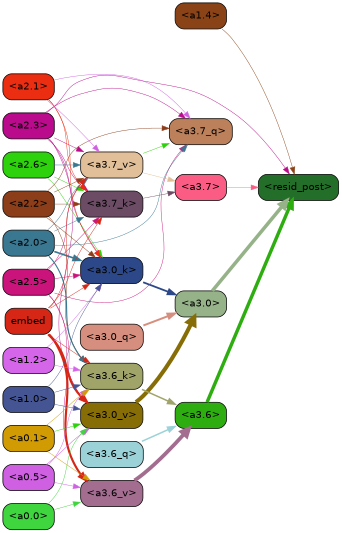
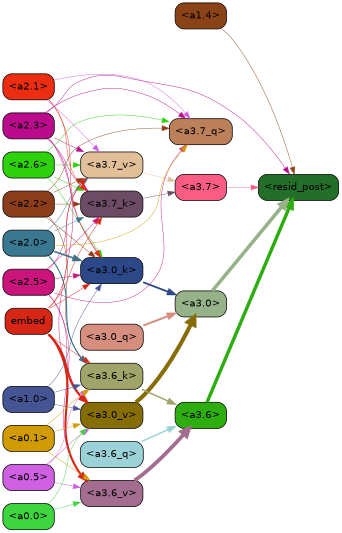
edge "<a3.7_v>" -> "<a3.7_q>": now "<a2.6>" -> "<a3.7_q>"
edge "<a2.6>" -> "<a3.7_v>": color #3a7891 -> #2dd20c
edge "<a2.0>" -> "<a3.7_q>": color #3a7891 -> #d19b04
node "<a1.2>": removed
edge "<a0.1>" -> "<a3.0_v>": color #2dd20c -> #d19b04
